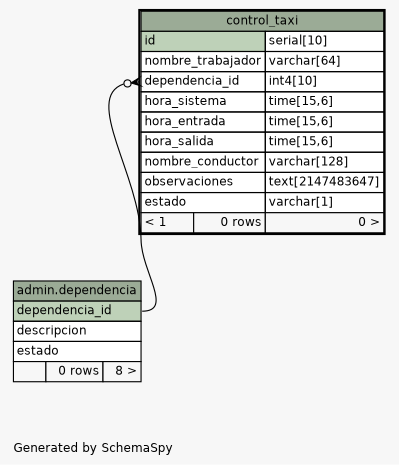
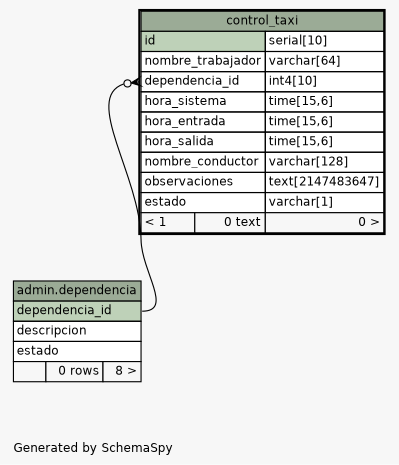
node "control_taxi": text "0 rows" -> "0 text"
